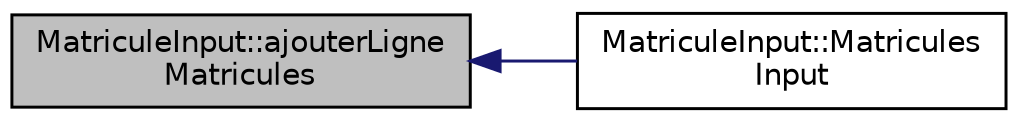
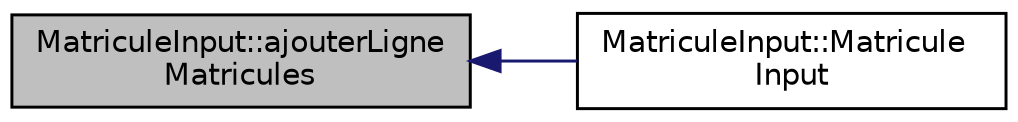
node "MatriculeInput::Matricules Input": label "MatriculeInput::Matricules Input" -> "MatriculeInput::Matricule Input"
